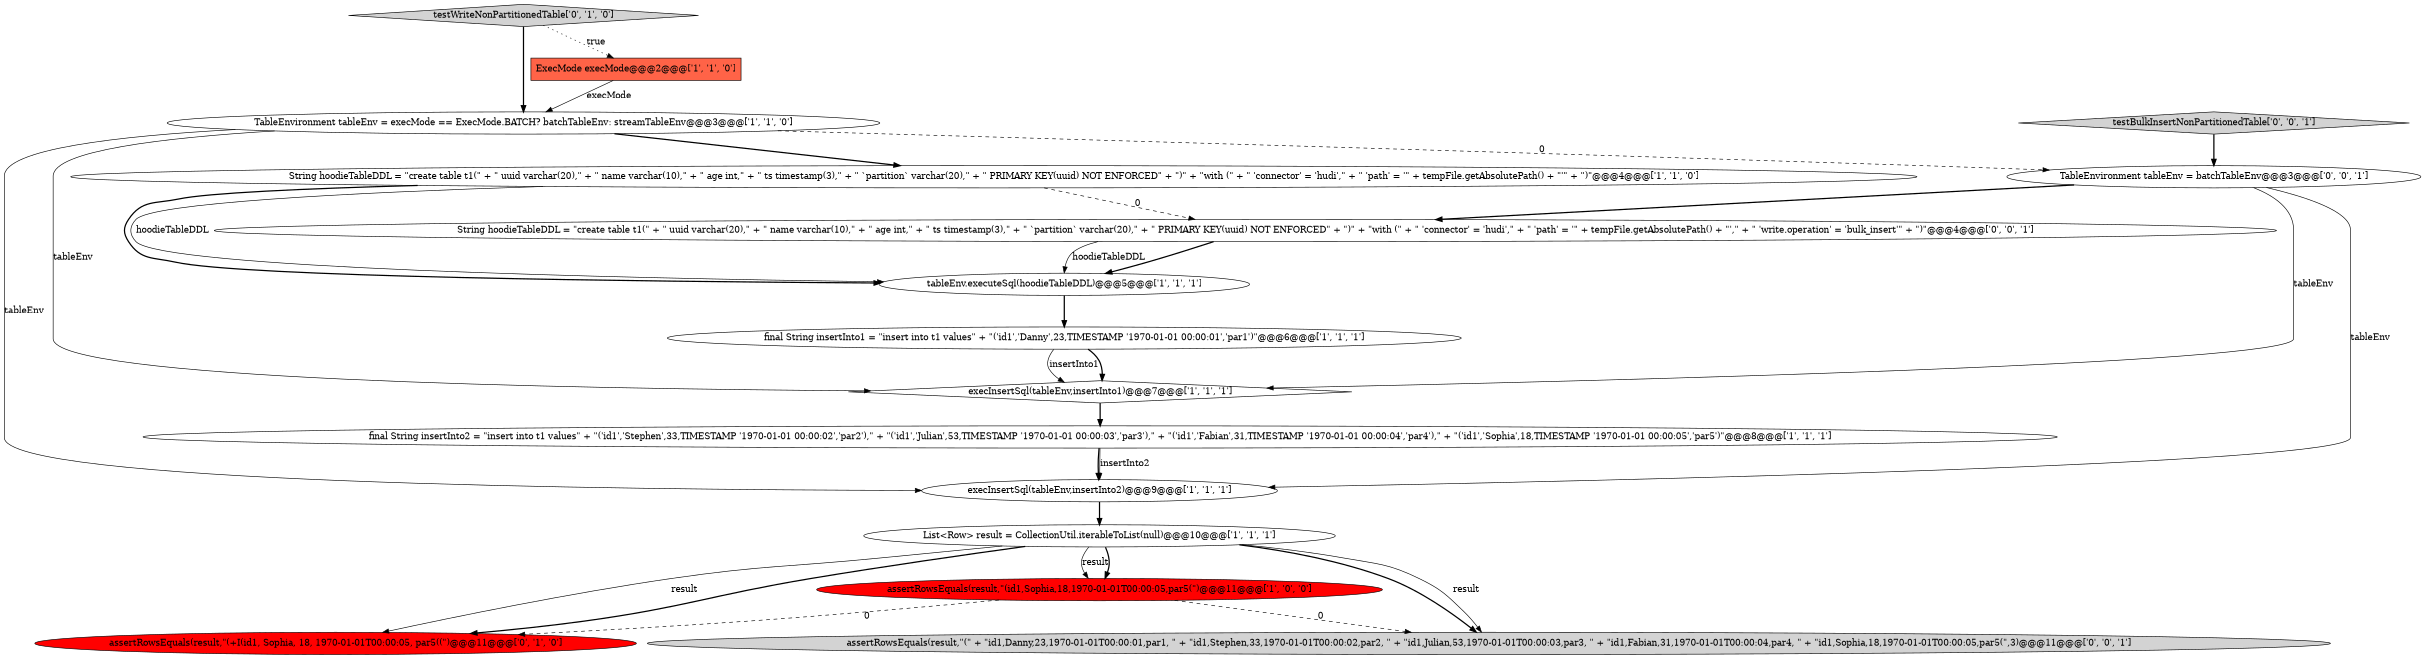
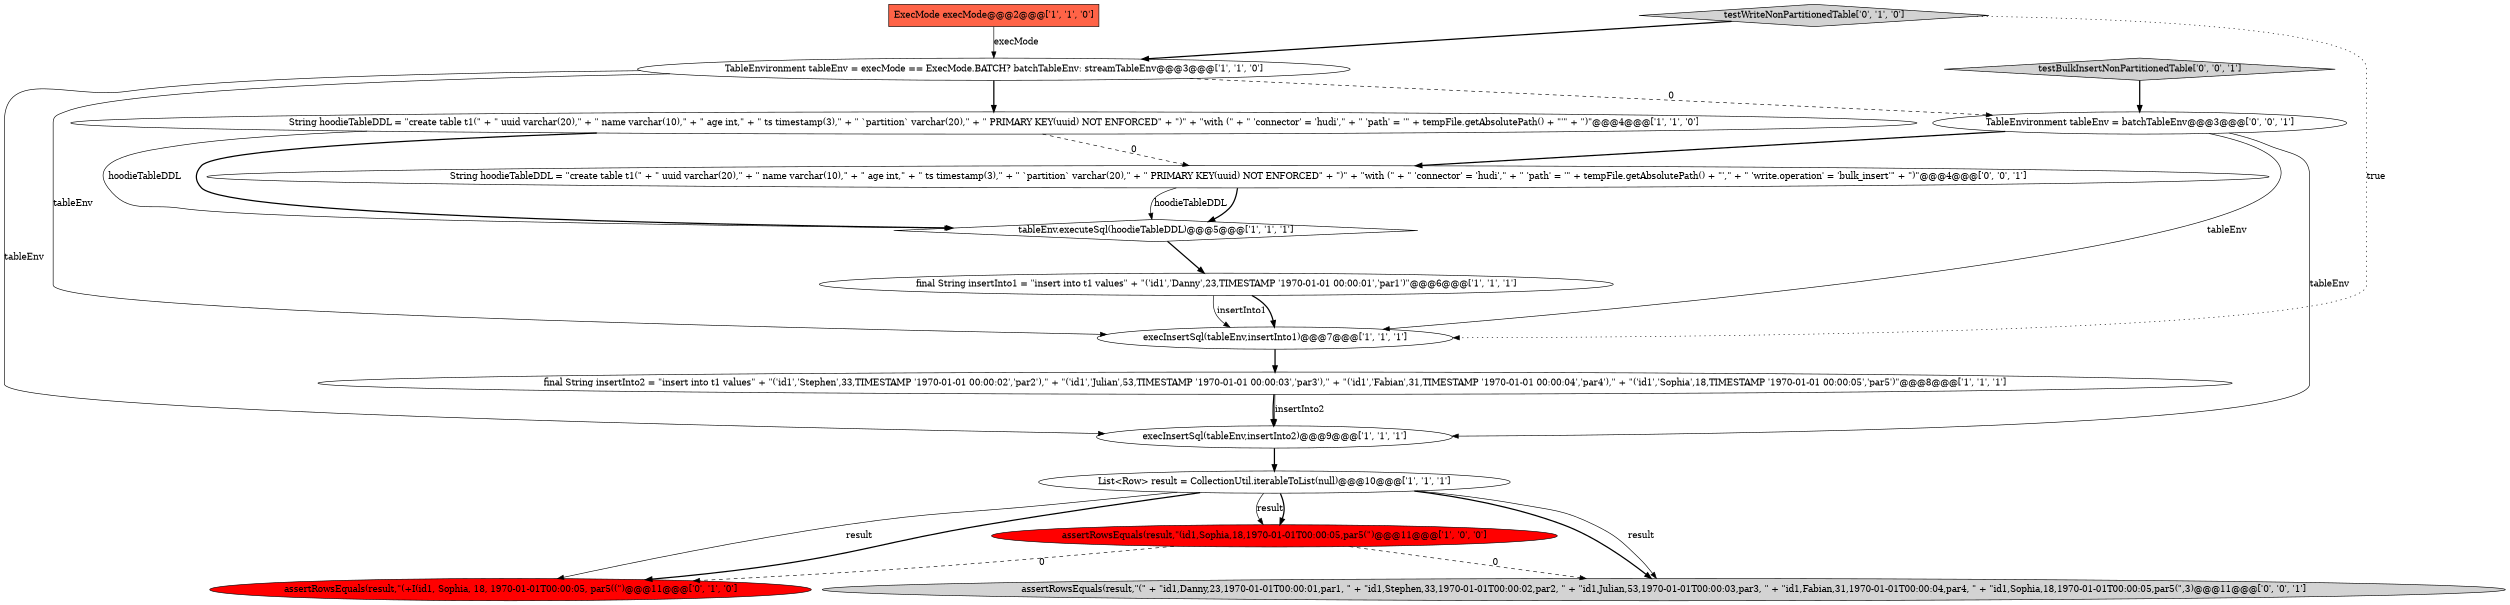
edge "testWriteNonPartitionedTable['0', '1', '0']" -> "ExecMode execMode@@@2@@@['1', '1', '0']": now "testWriteNonPartitionedTable['0', '1', '0']" -> "execInsertSql(tableEnv,insertInto1)@@@7@@@['1', '1', '1']"
node "tableEnv.executeSql(hoodieTableDDL)@@@5@@@['1', '1', '1']": shape ellipse -> diamond
node "execInsertSql(tableEnv,insertInto1)@@@7@@@['1', '1', '1']": shape diamond -> ellipse
